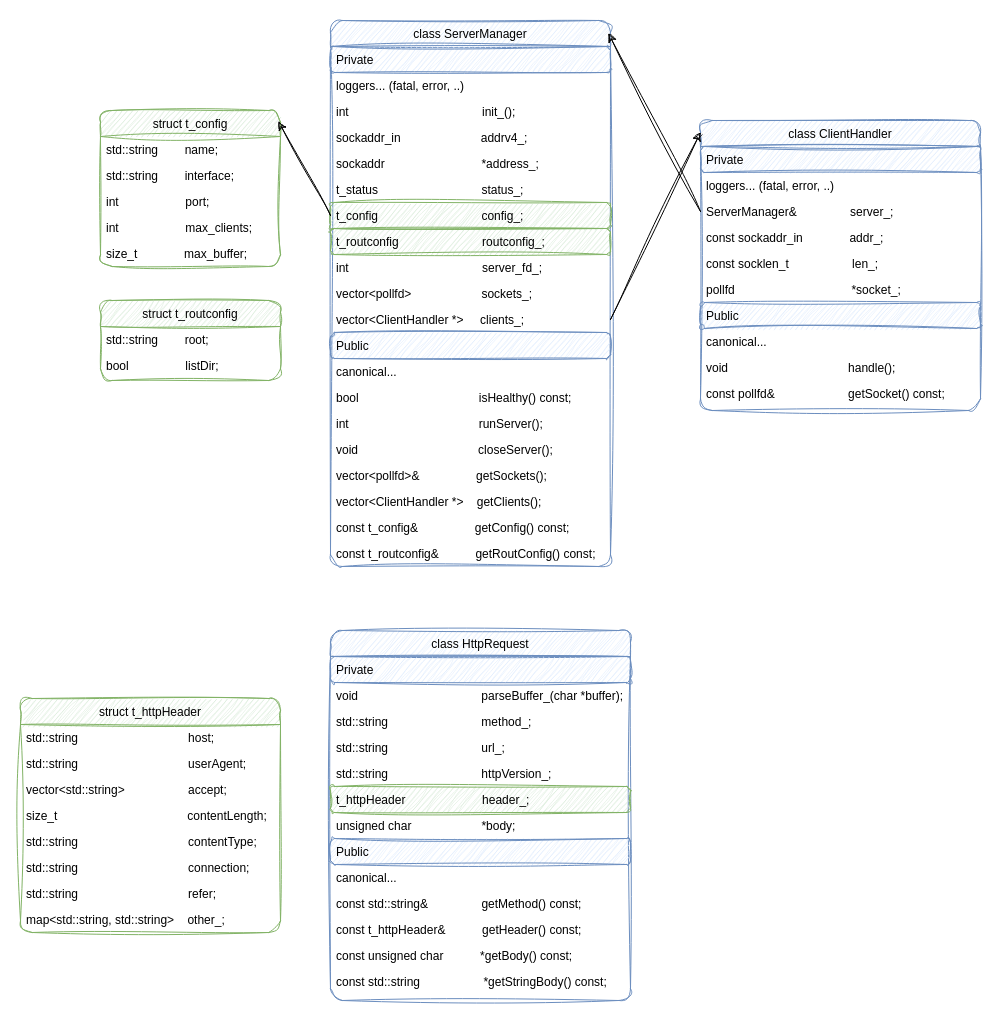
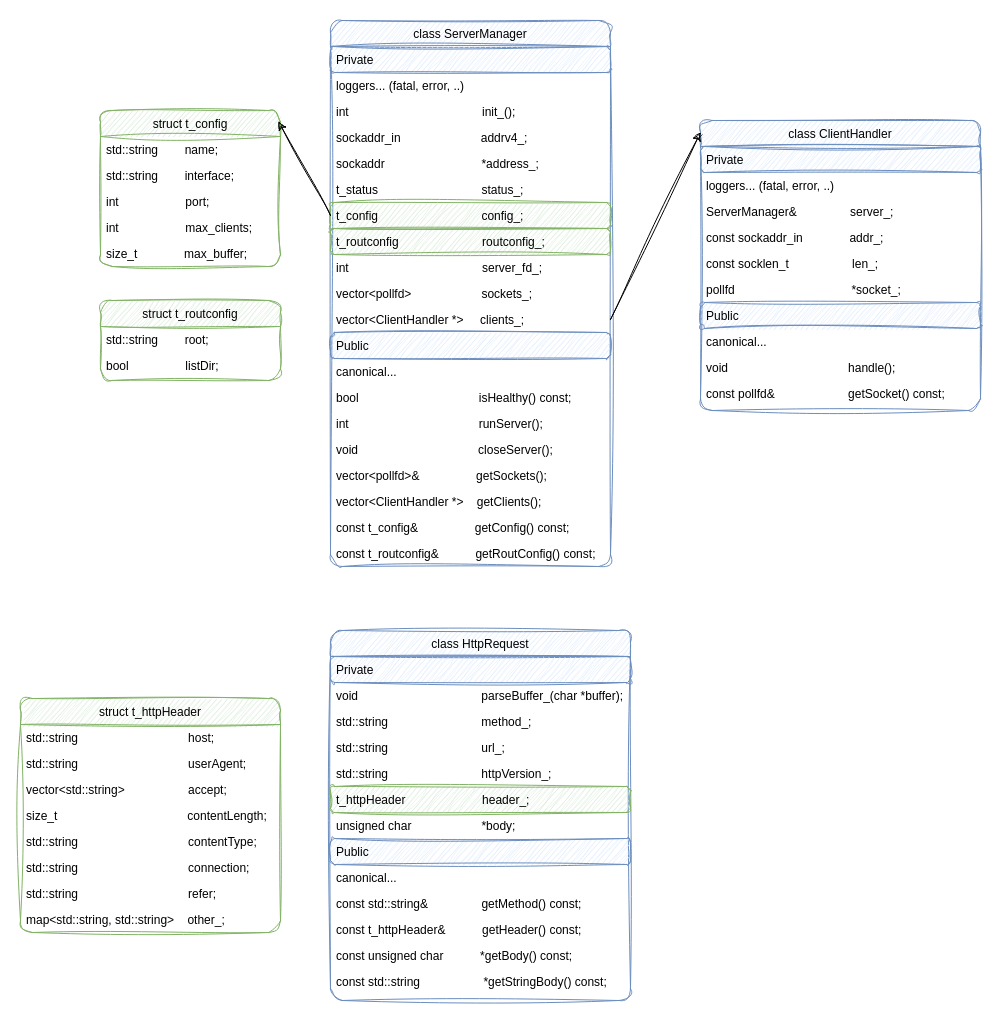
edge "ServerManager& server_;" -> "class ServerManager": removed
